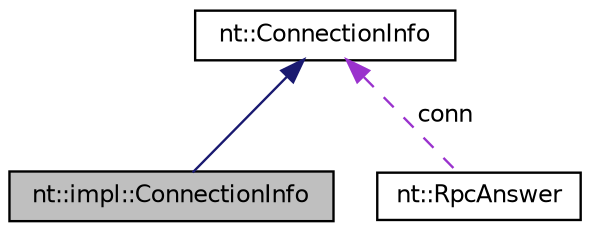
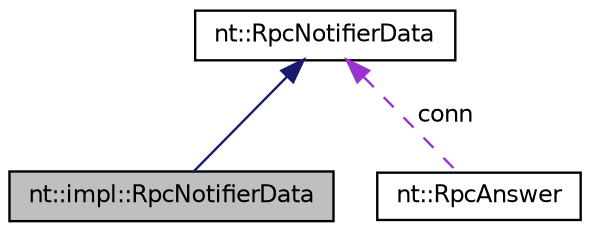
node "nt::ConnectionInfo": label "nt::ConnectionInfo" -> "nt::RpcNotifierData"
node "nt::impl::ConnectionInfo": label "nt::impl::ConnectionInfo" -> "nt::impl::RpcNotifierData"
